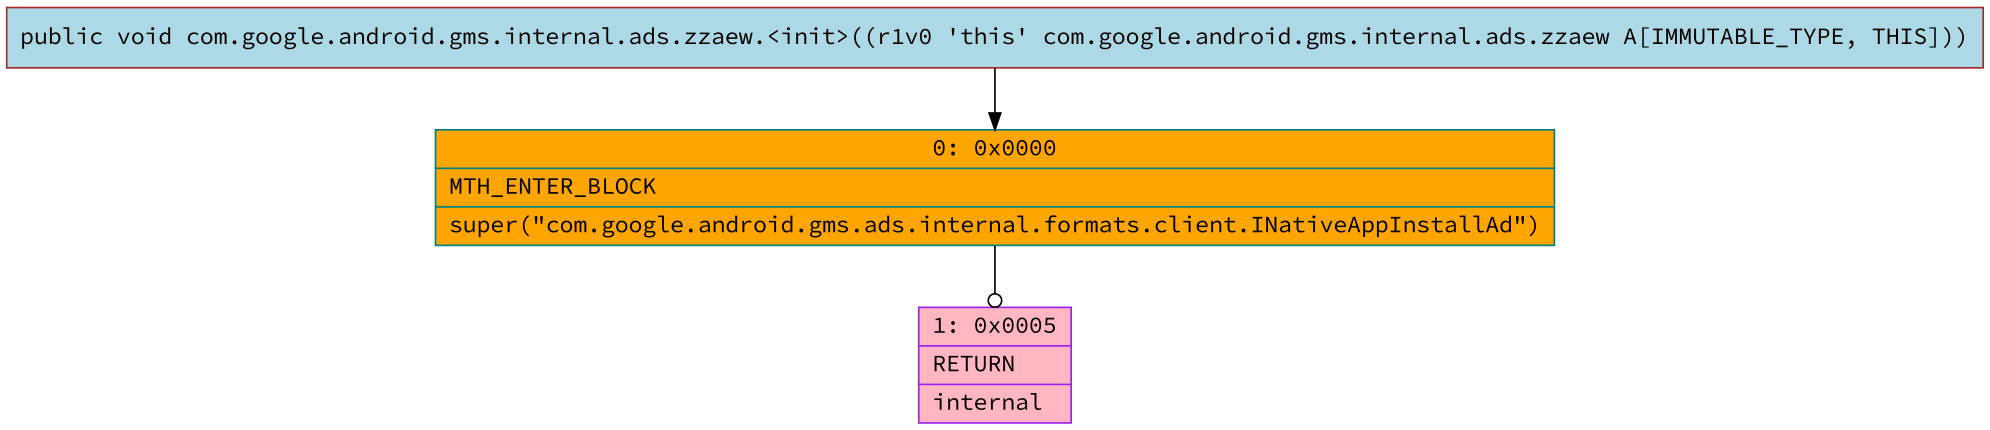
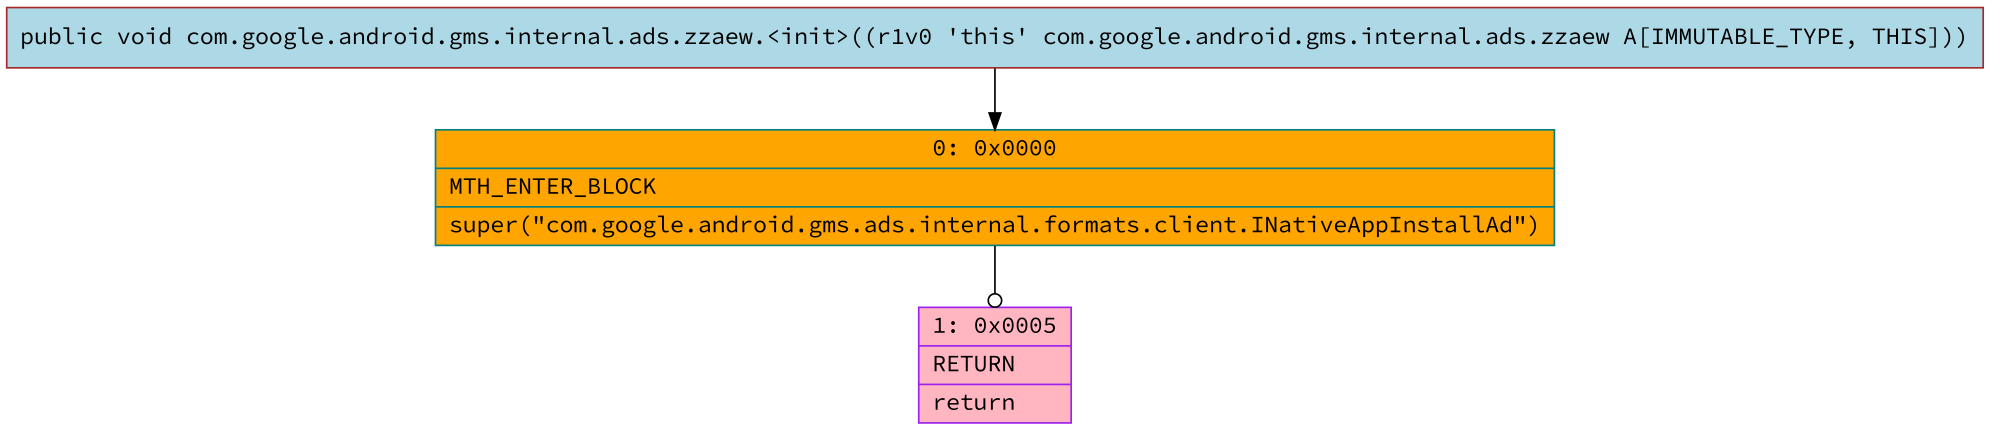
node "1: 0x0005": text "internal" -> "return"
